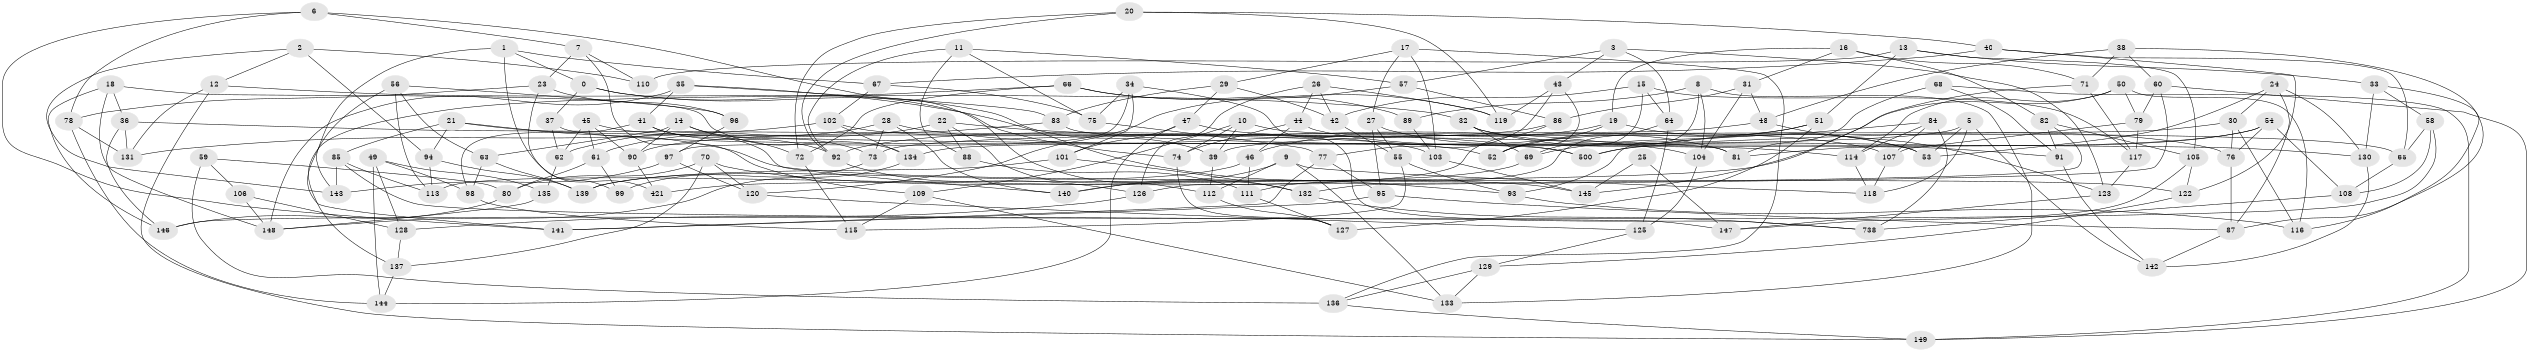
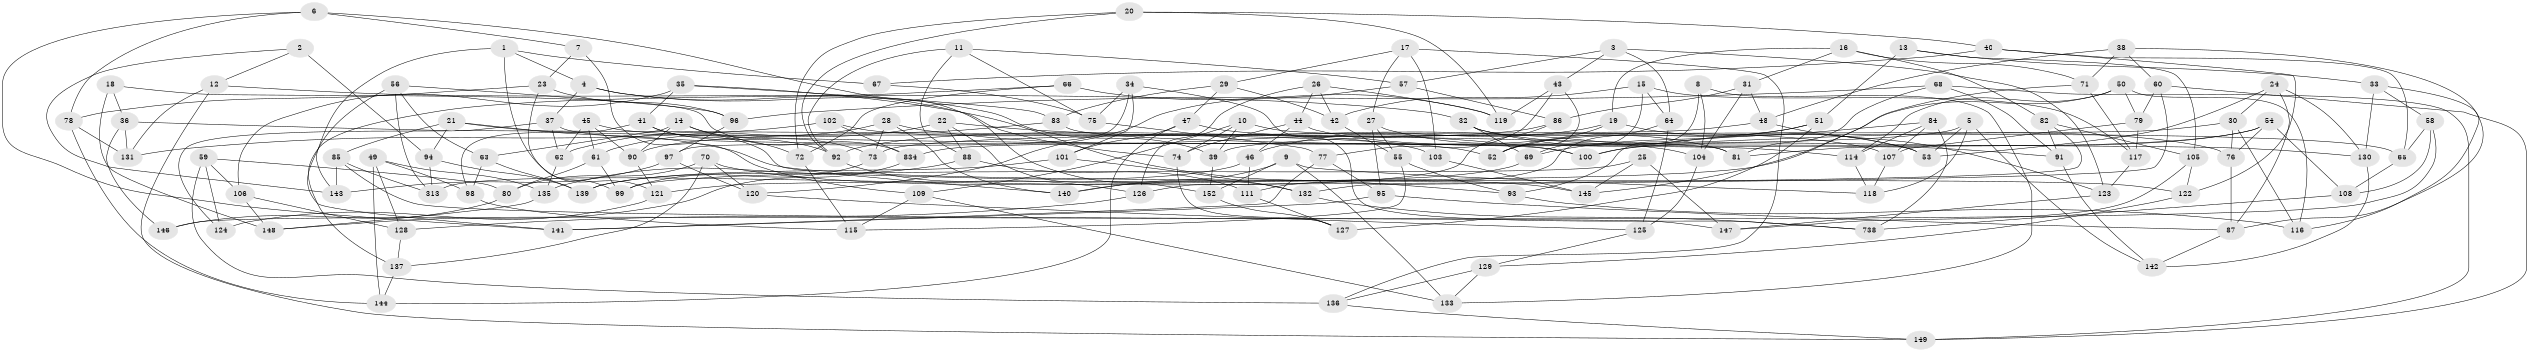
node "0": label "0" -> "4"
node "110": removed
edge "68" -- "96": added
edge "35" -- "148": now "35" -- "106"
edge "67" -- "102": removed
node "89": removed
node "134": label "134" -> "834"
node "500": label "500" -> "100"
edge "18" -- "146": removed
edge "88" -- "135": added
edge "25" -- "99": added
node "113": label "113" -> "313"
node "421": label "421" -> "121"
node "112": label "112" -> "152"
node "124": added
